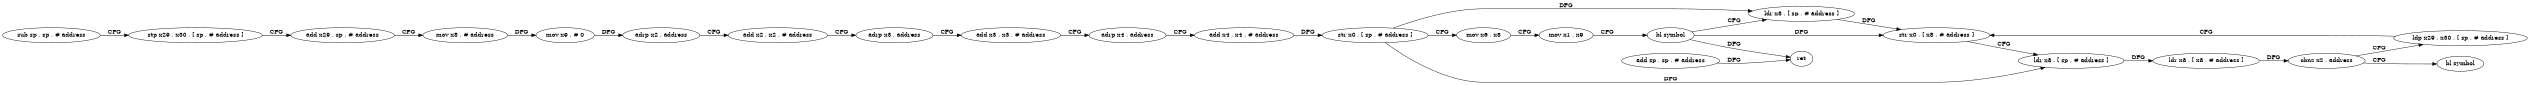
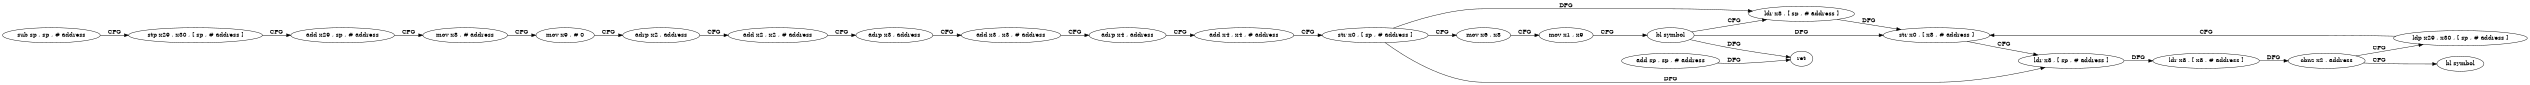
edge "mov x8 , # address" -> "mov x9 , # 0": label "DFG" -> "CFG"
edge "mov x9 , # 0" -> "adrp x2 , address": label "DFG" -> "CFG"
edge "add x4 , x4 , # address" -> "str x0 , [ sp , # address ]": label "DFG" -> "CFG"
